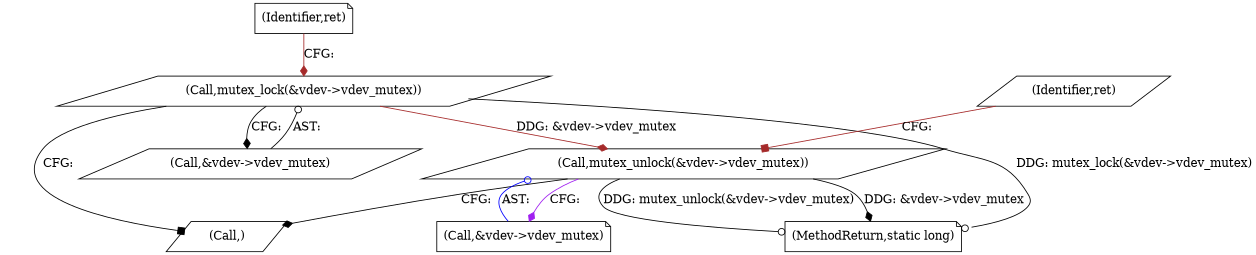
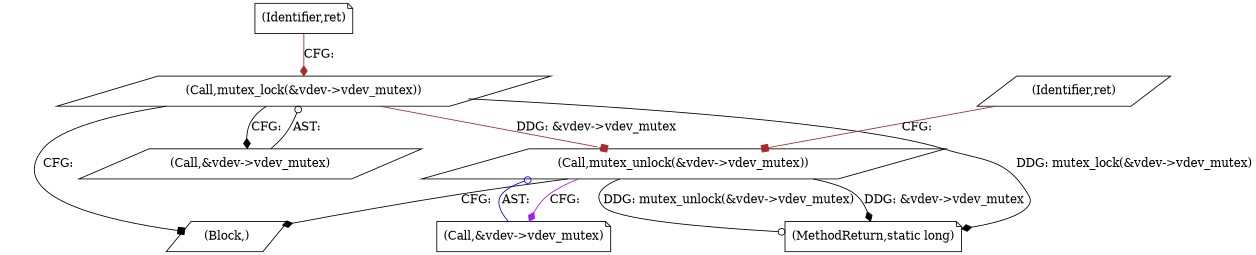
edge "(Call,mutex_lock(&vdev->vdev_mutex))" -> "(MethodReturn,static long)": arrowhead odot -> diamond
edge "(Call,mutex_lock(&vdev->vdev_mutex))" -> "(Call,mutex_unlock(&vdev->vdev_mutex))": arrowhead diamond -> box
node "(Call,)": label "(Call,)" -> "(Block,)"
